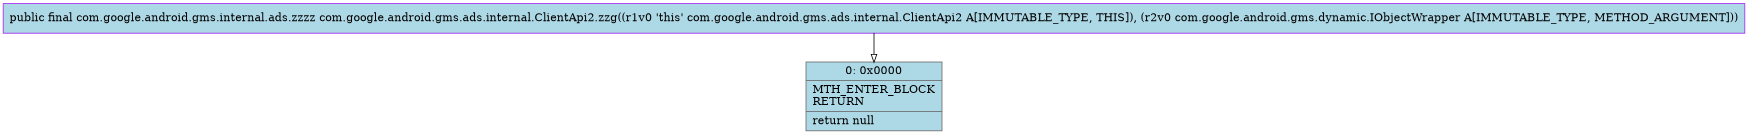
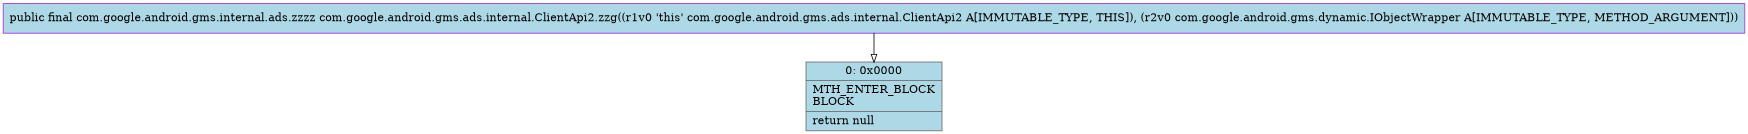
node "0: 0x0000": text "RETURN" -> "BLOCK"
